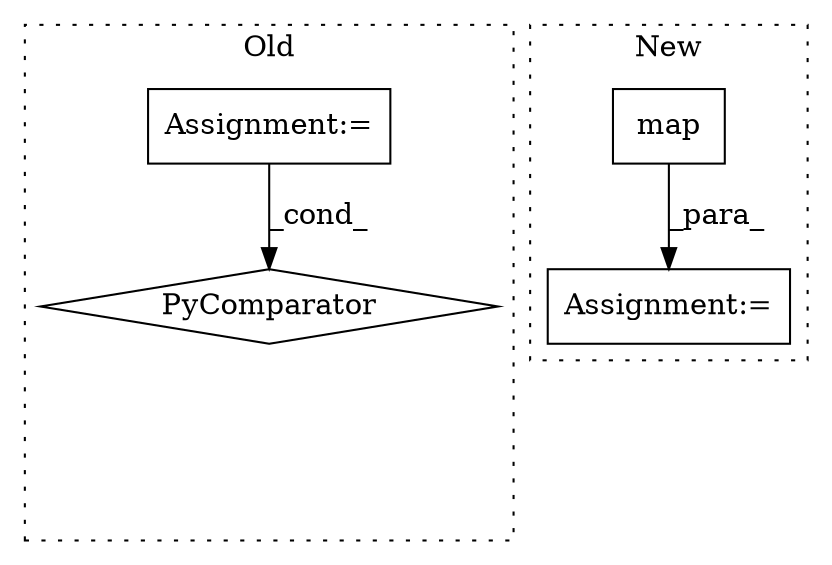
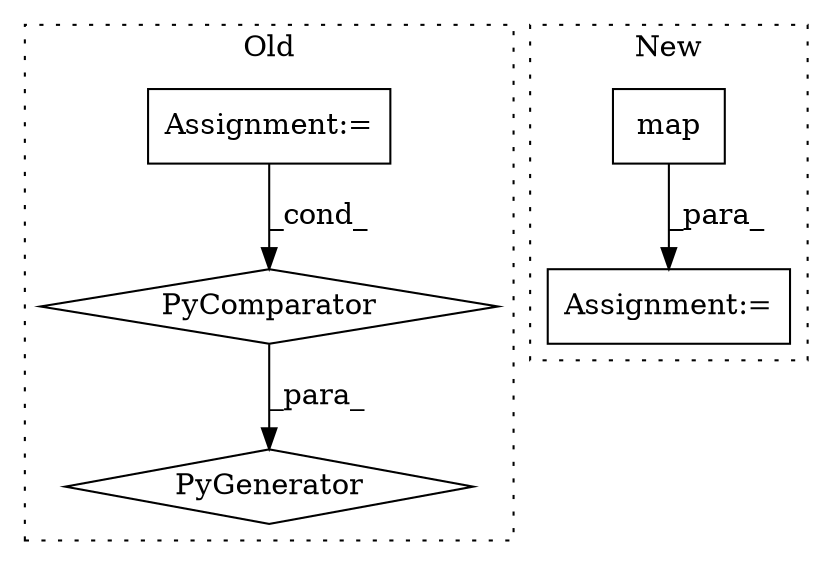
node "PyGenerator": added
